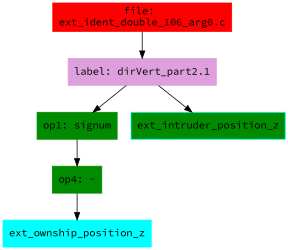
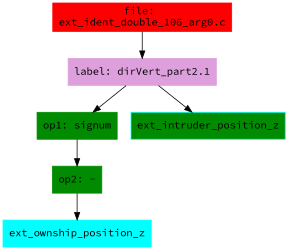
node "op4: -": label "op4: -" -> "op2: -"
